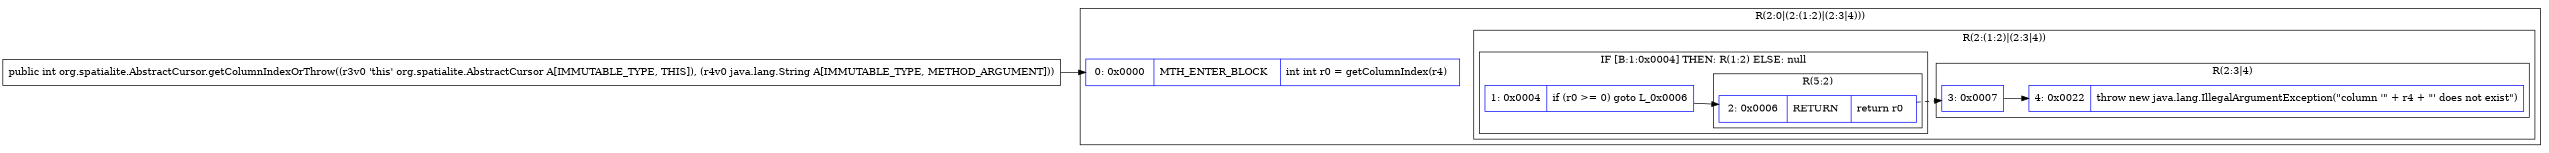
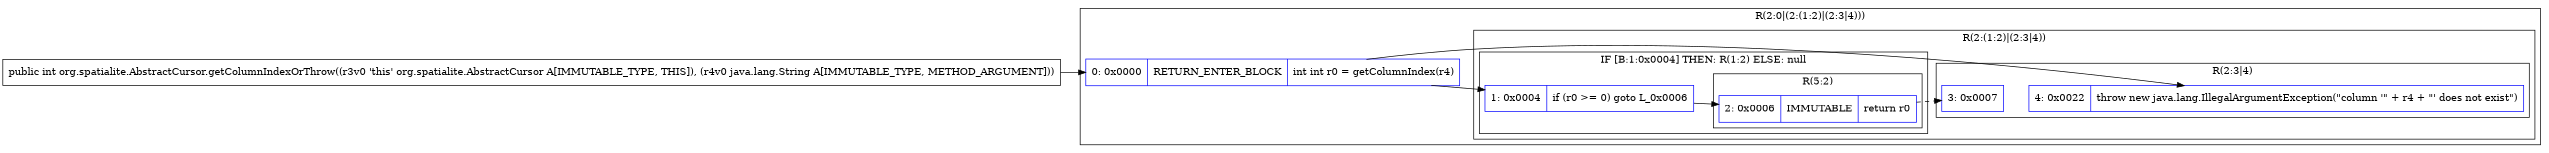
node "0: 0x0000": text "MTH_ENTER_BLOCK" -> "RETURN_ENTER_BLOCK"
edge "0: 0x0000" -> "1: 0x0004": added
edge "3: 0x0007" -> "4: 0x0022": now "0: 0x0000" -> "4: 0x0022"
node "2: 0x0006": text "RETURN" -> "IMMUTABLE"
